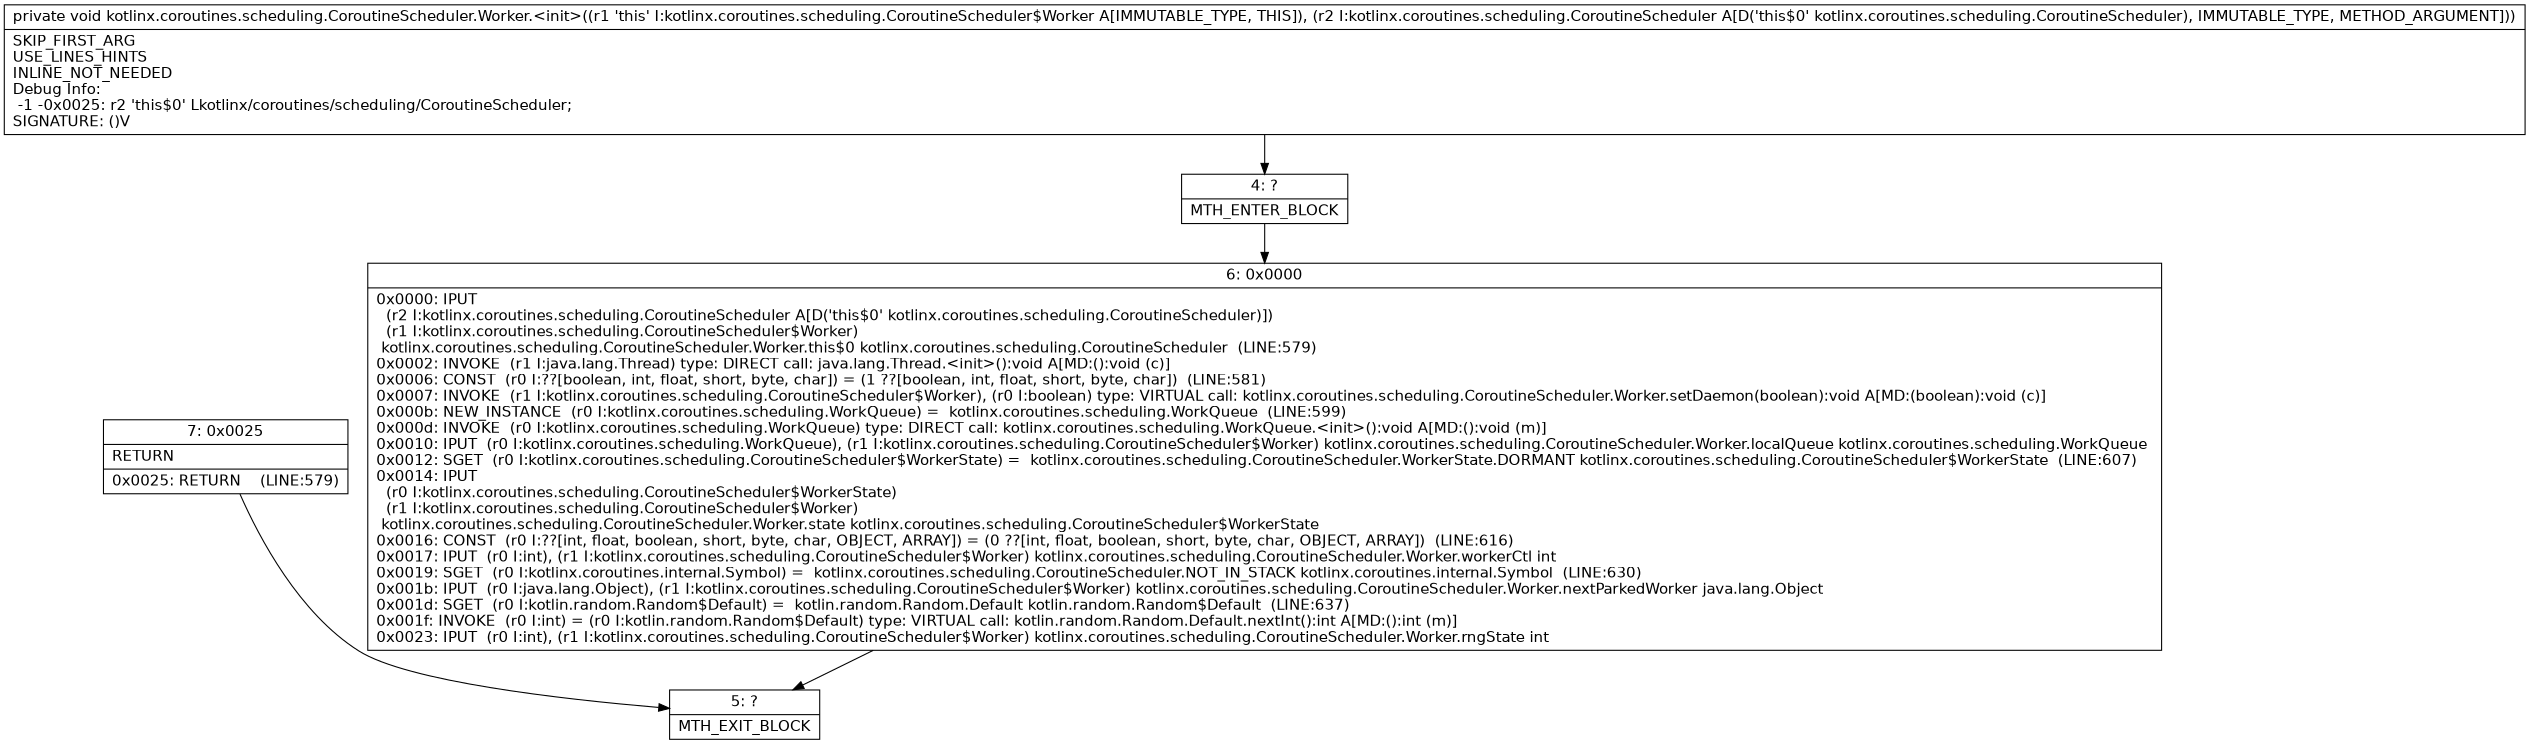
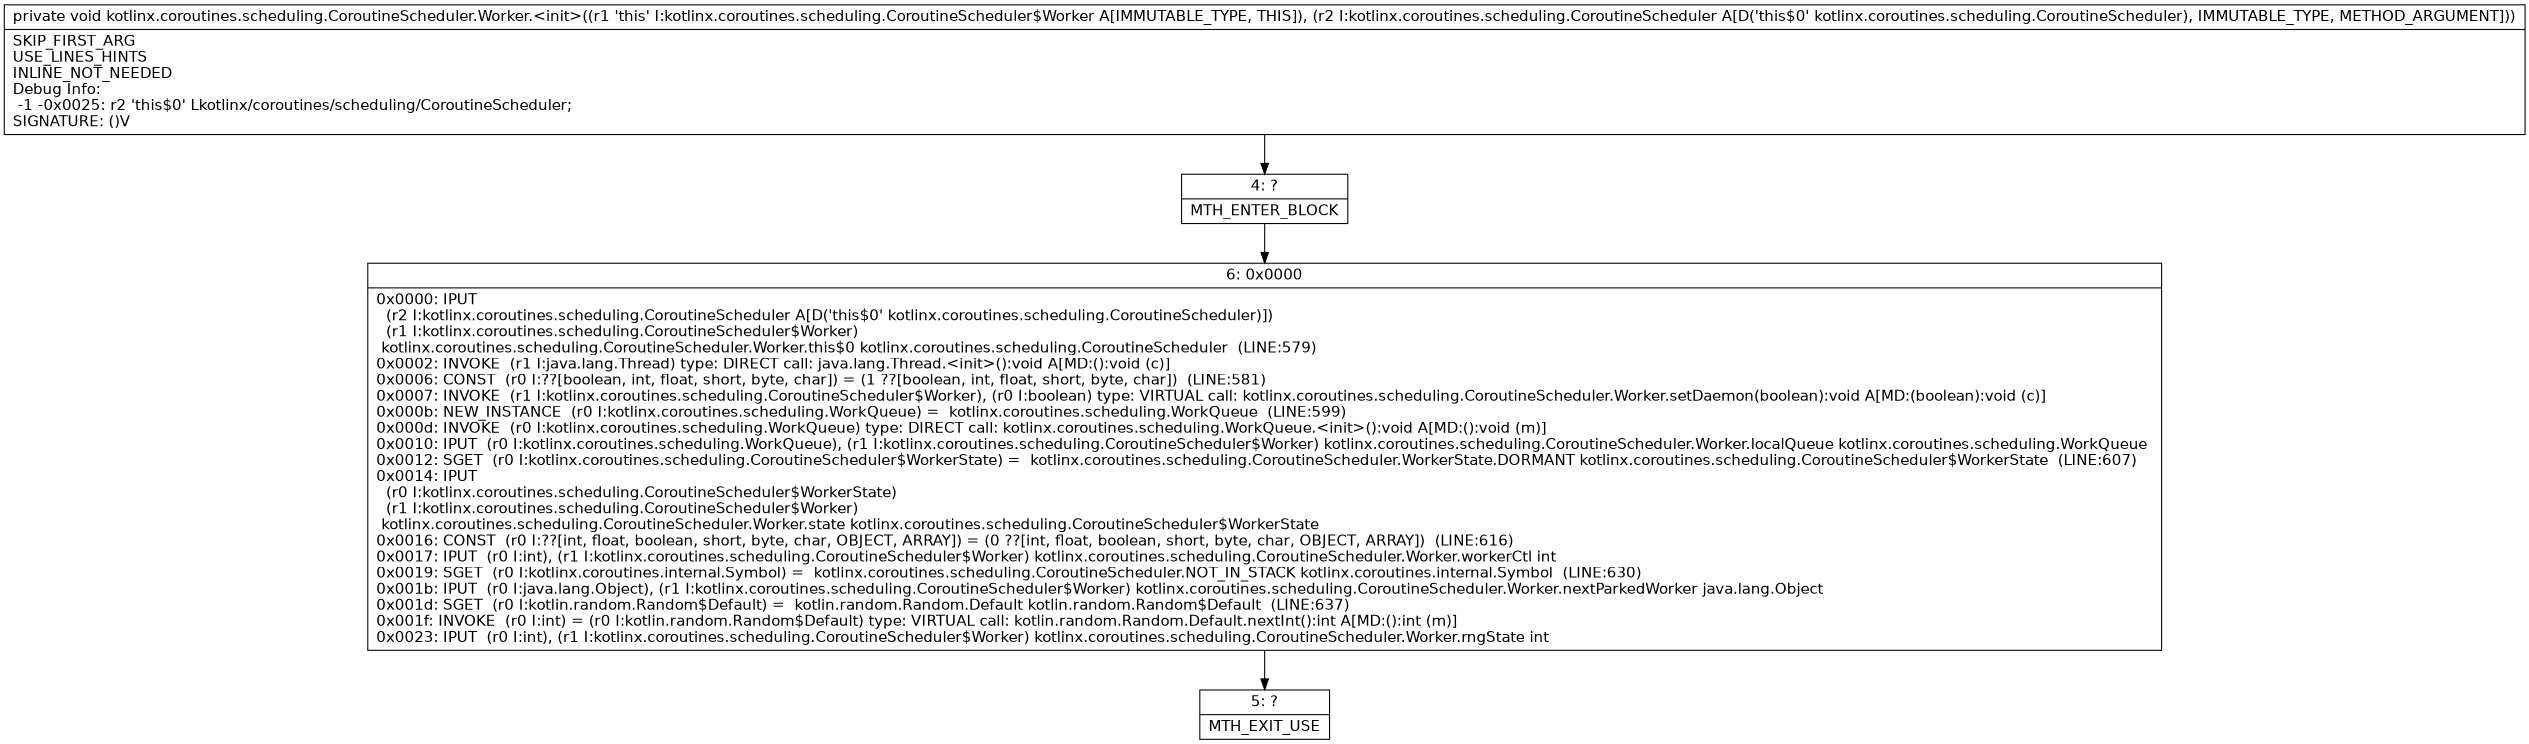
node "7: 0x0025": removed
node "5: ?": text "MTH_EXIT_BLOCK" -> "MTH_EXIT_USE"
